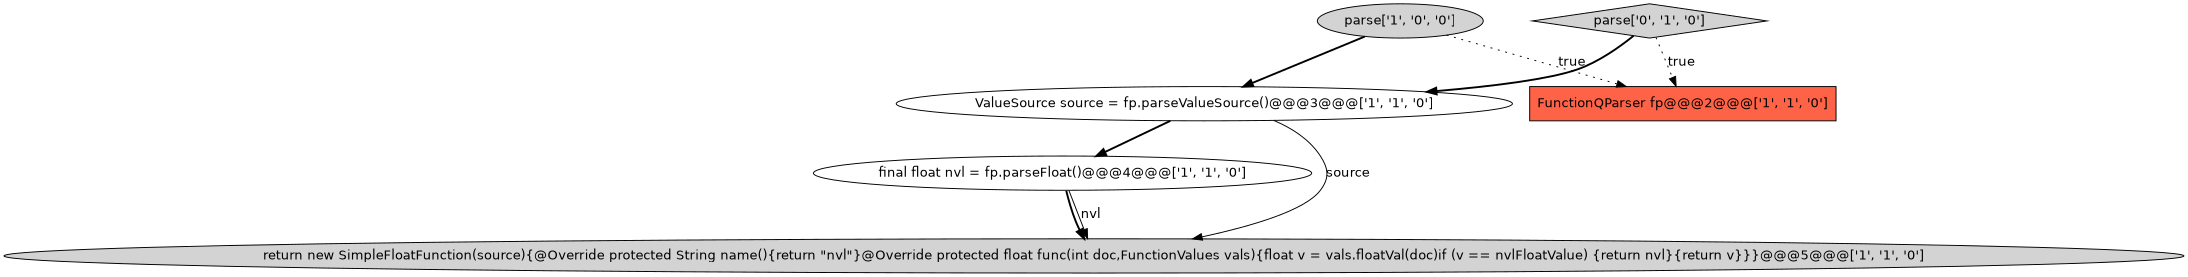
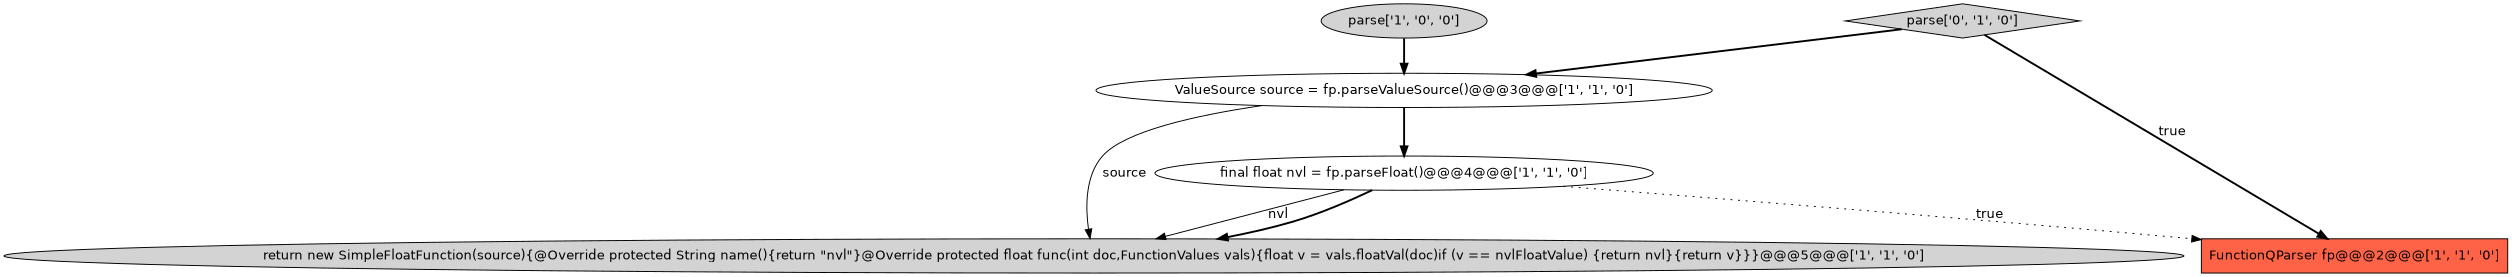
edge "parse['0', '1', '0']" -> "FunctionQParser fp@@@2@@@['1', '1', '0']": style dotted -> bold
edge "parse['1', '0', '0']" -> "FunctionQParser fp@@@2@@@['1', '1', '0']": now "final float nvl = fp.parseFloat()@@@4@@@['1', '1', '0']" -> "FunctionQParser fp@@@2@@@['1', '1', '0']"
